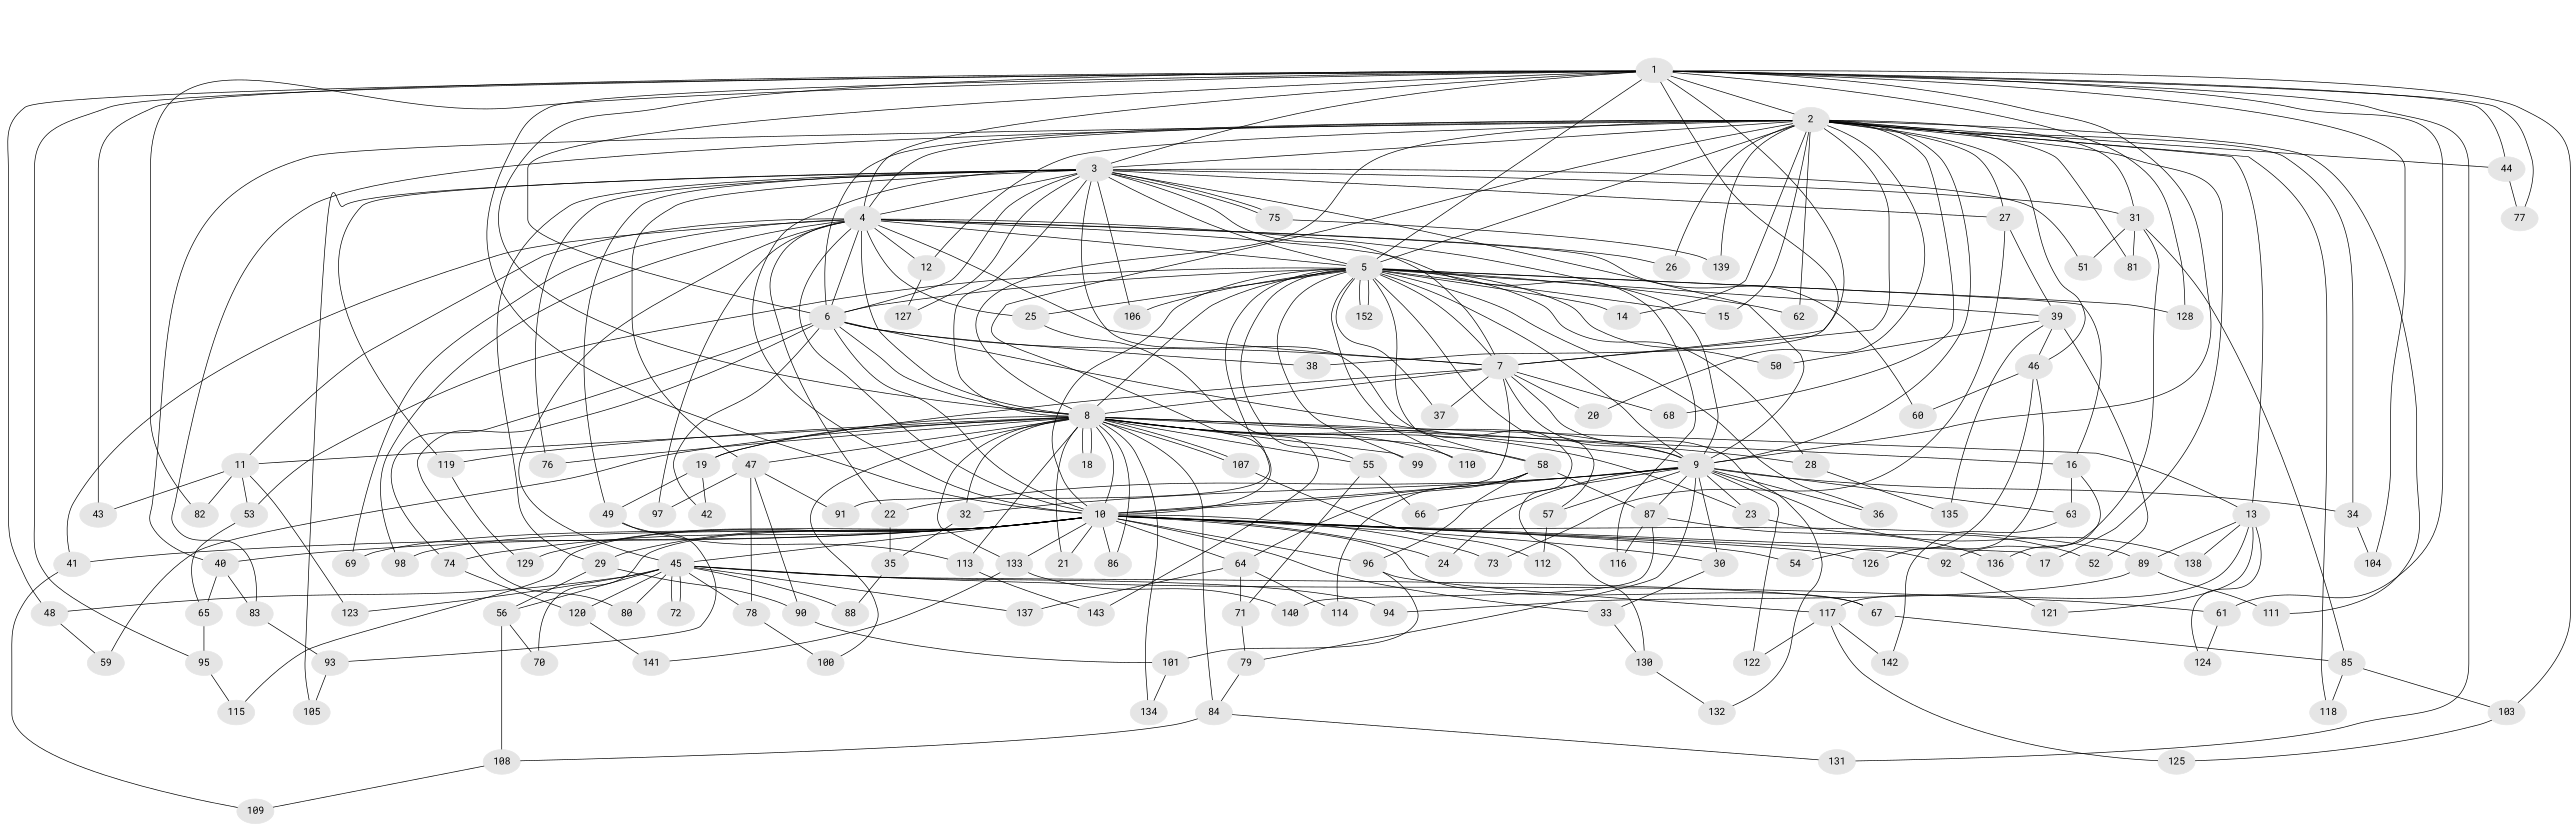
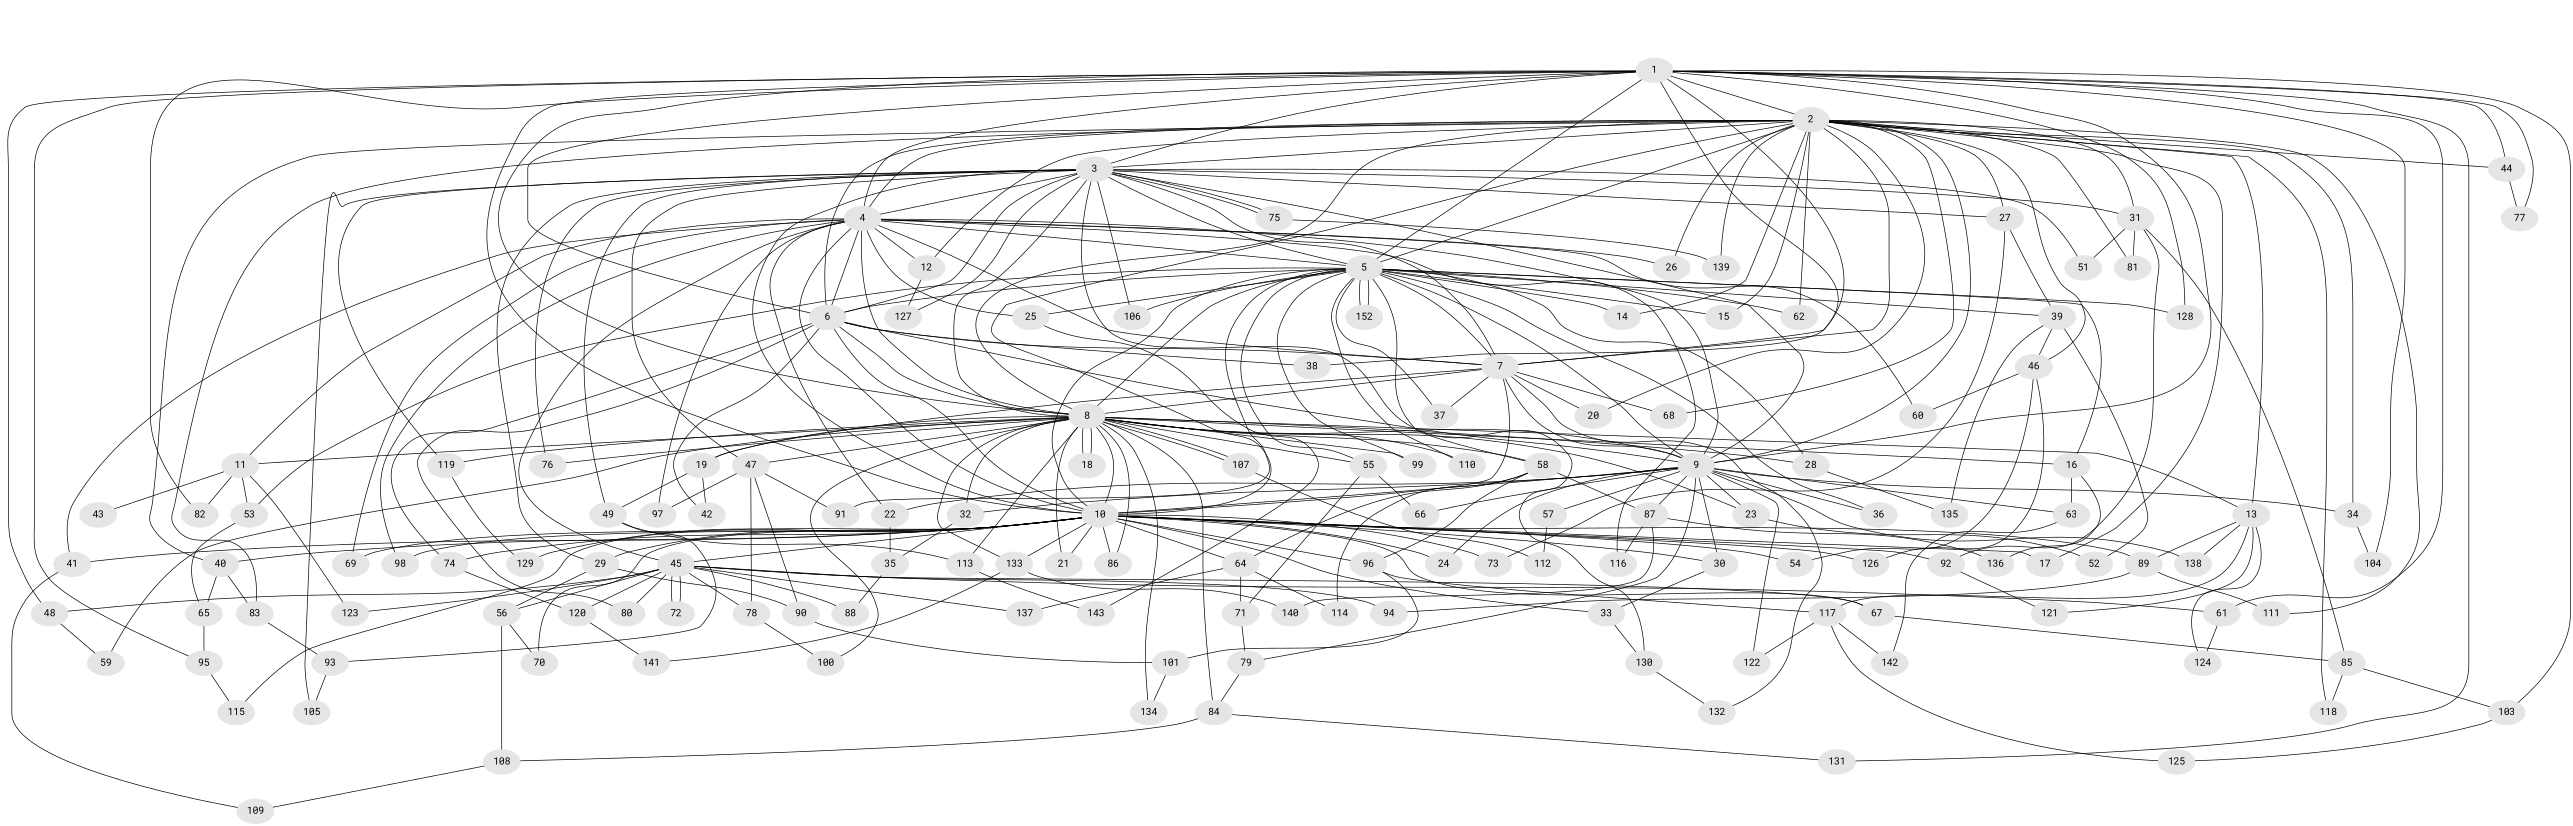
edge "1" -- "43": removed
node "50": removed
edge "5" -- "57": removed
